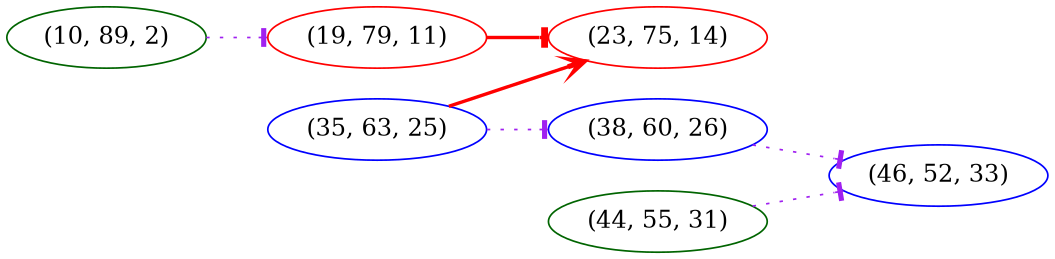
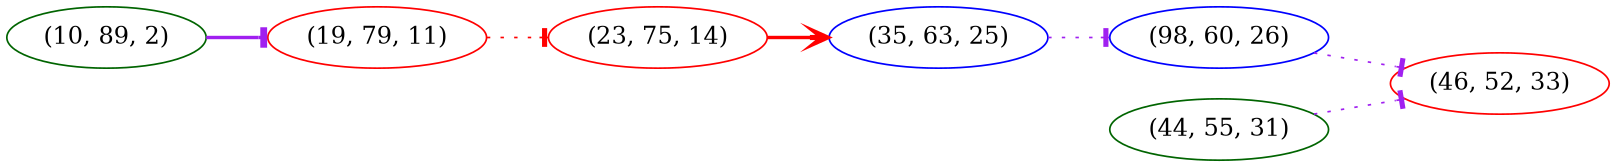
edge "(10, 89, 2)" -> "(19, 79, 11)": style dotted -> bold
edge "(19, 79, 11)" -> "(23, 75, 14)": style bold -> dotted
edge "(35, 63, 25)" -> "(23, 75, 14)": reversed
node "(38, 60, 26)": label "(38, 60, 26)" -> "(98, 60, 26)"
node "(46, 52, 33)": color blue -> red
